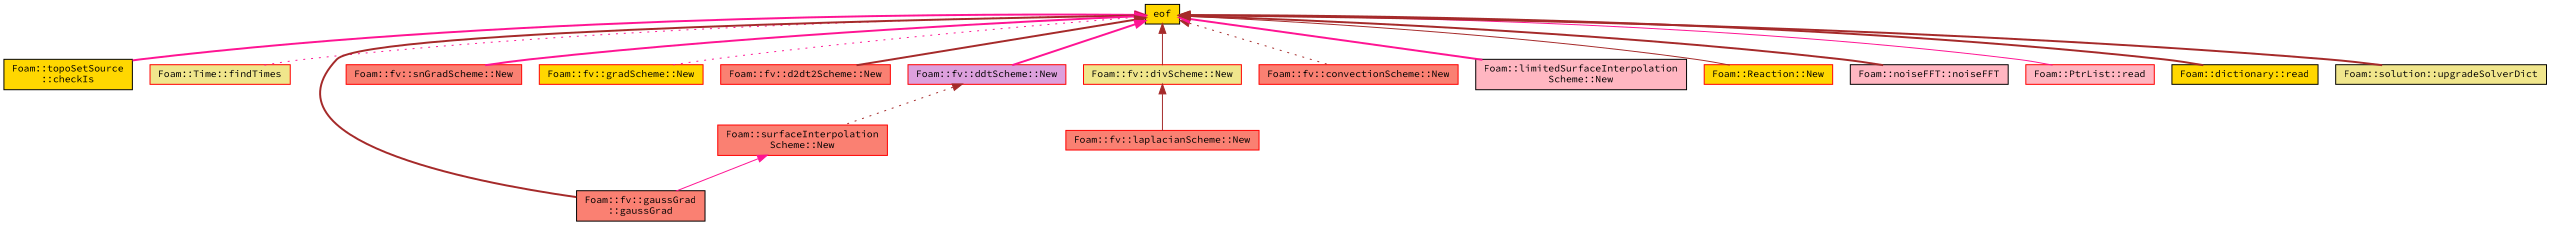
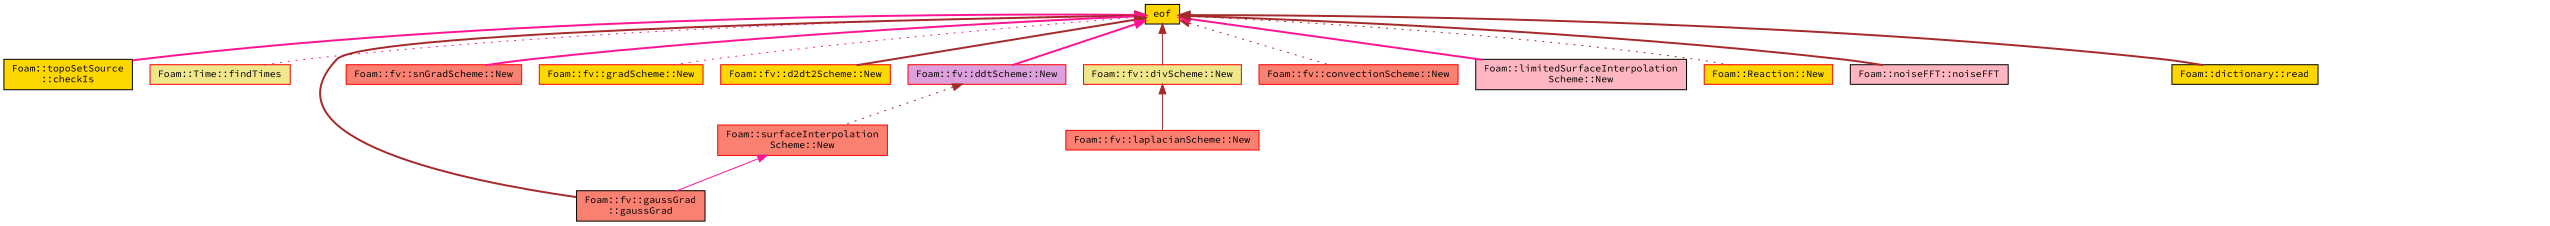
edge "Foam::Reaction::New" -> "eof": style solid -> dotted
node "Foam::fv::d2dt2Scheme::New": fillcolor salmon -> gold
node "Foam::PtrList::read": removed
node "Foam::solution::upgradeSolverDict": removed
